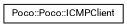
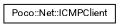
node "Poco::Poco::ICMPClient": label "Poco::Poco::ICMPClient" -> "Poco::Net::ICMPClient"
